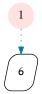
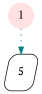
node "6": label "6" -> "5"
